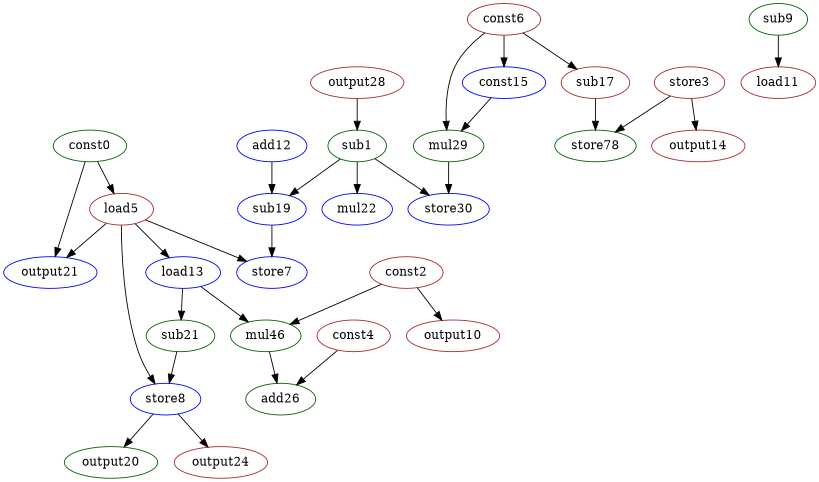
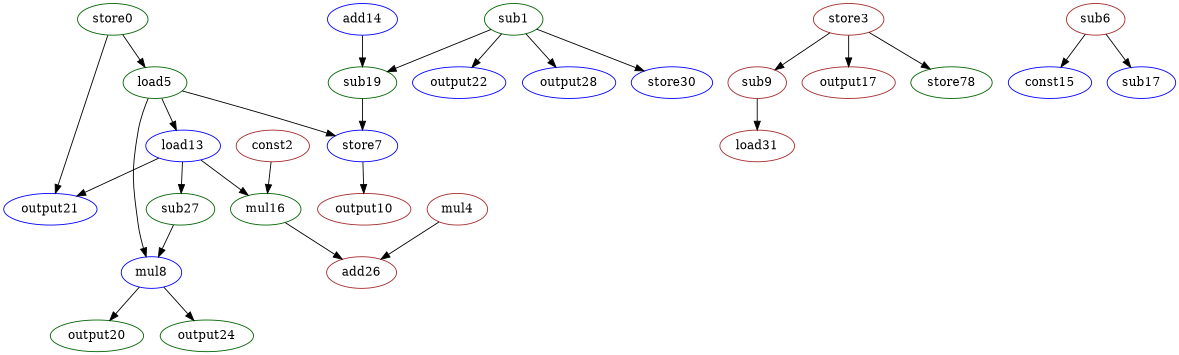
node "const6": label "const6" -> "sub6"
node "sub9": color darkgreen -> brown
edge "store3" -> "sub9": added
node "output28": color brown -> blue
node "sub17": color brown -> blue
node "load11": label "load11" -> "load31"
edge "output28" -> "sub1": reversed
edge "sub17" -> "store78": removed
node "const0": label "const0" -> "store0"
node "add12": label "add12" -> "add14"
node "mul29": removed
node "output14": label "output14" -> "output17"
node "load5": color brown -> darkgreen
node "sub19": color blue -> darkgreen
node "mul22": label "mul22" -> "output22"
edge "load5" -> "output21": now "load13" -> "output21"
edge "const2" -> "output10": now "store7" -> "output10"
node "sub21": label "sub21" -> "sub27"
node "mul46": label "mul46" -> "mul16"
node "const4": label "const4" -> "mul4"
node "store8": label "store8" -> "mul8"
node "add26": color darkgreen -> brown
node "output24": color brown -> darkgreen
